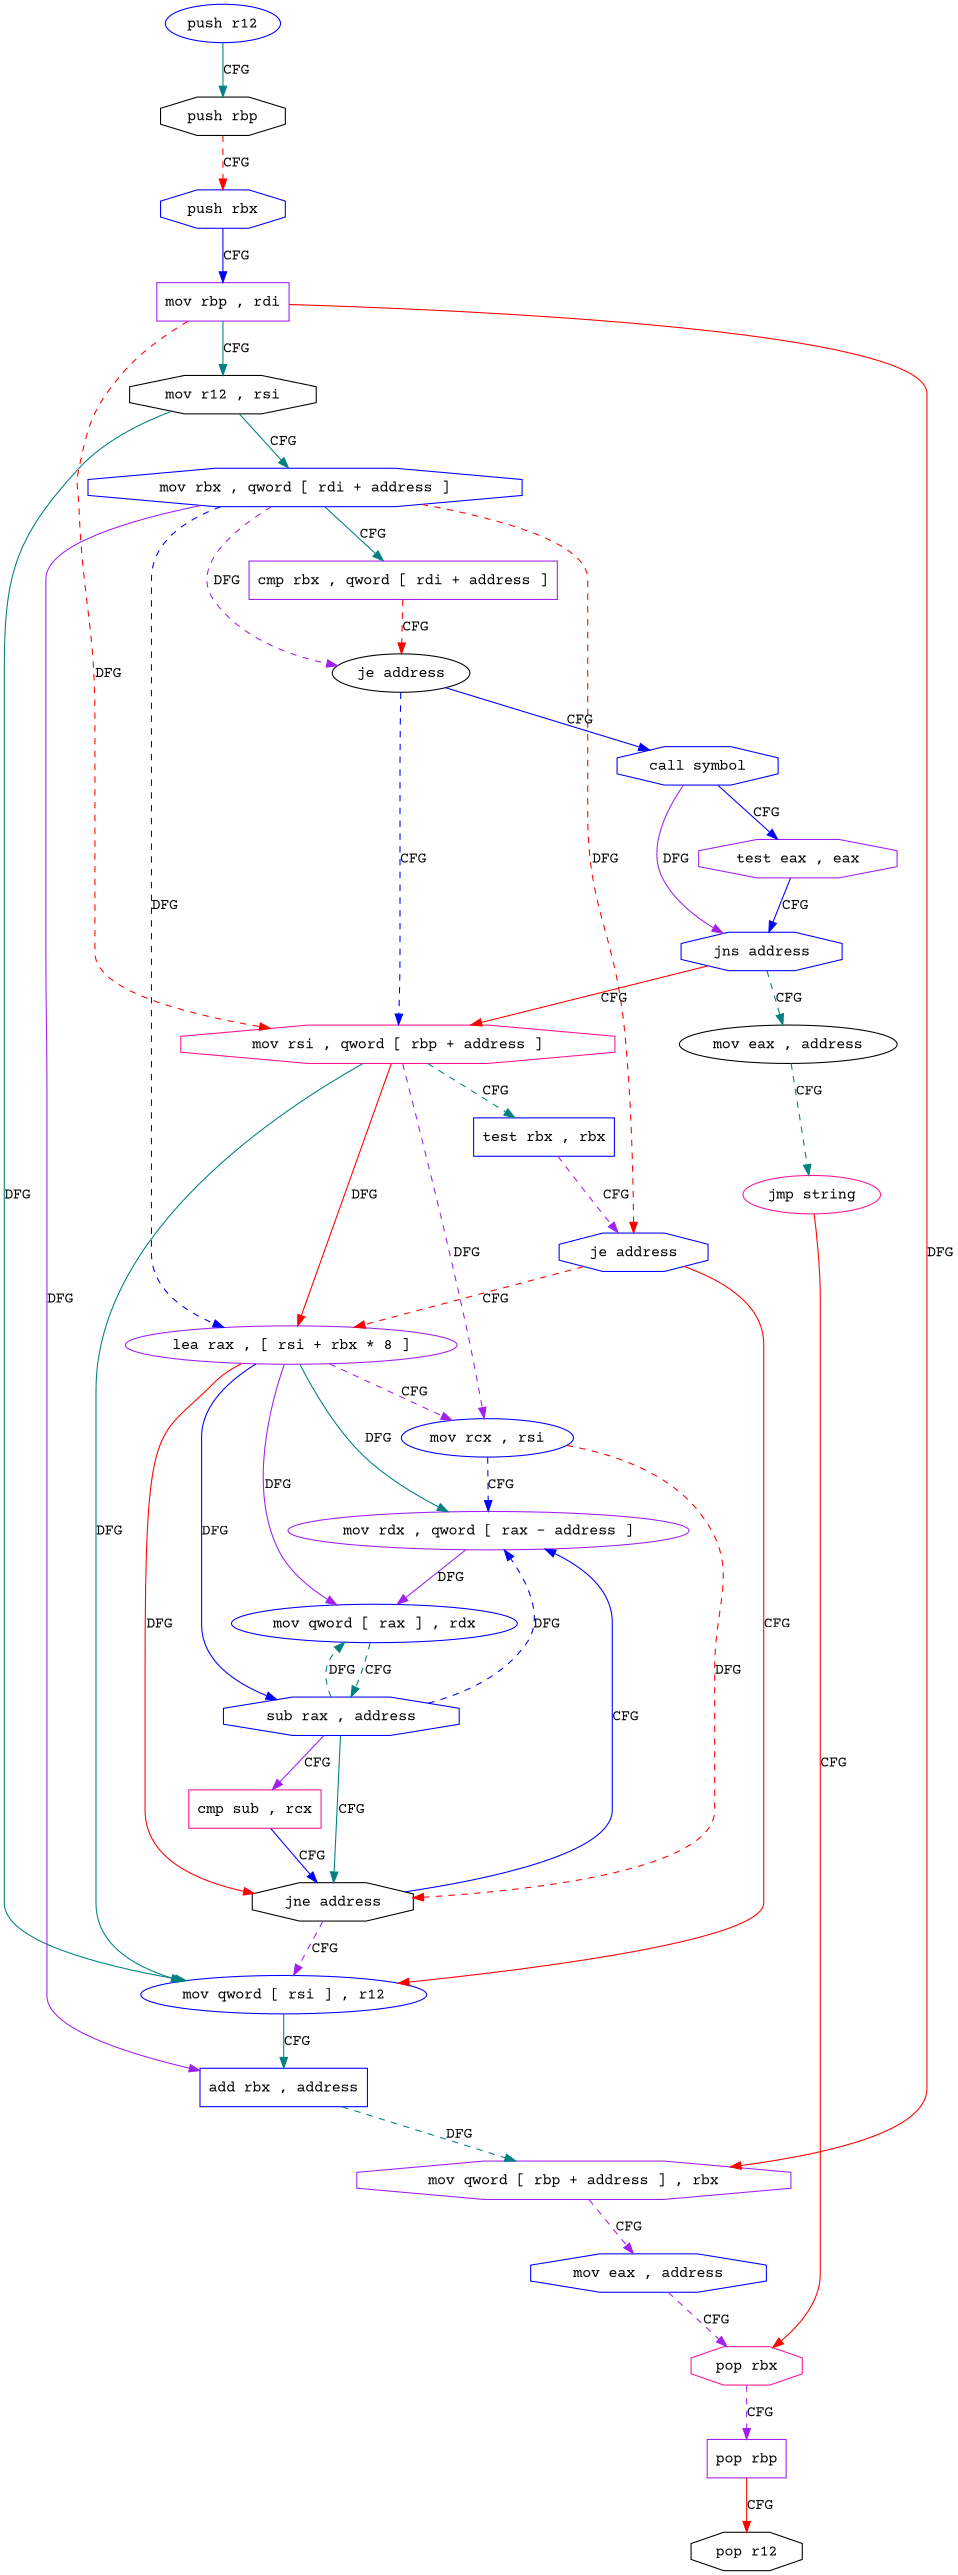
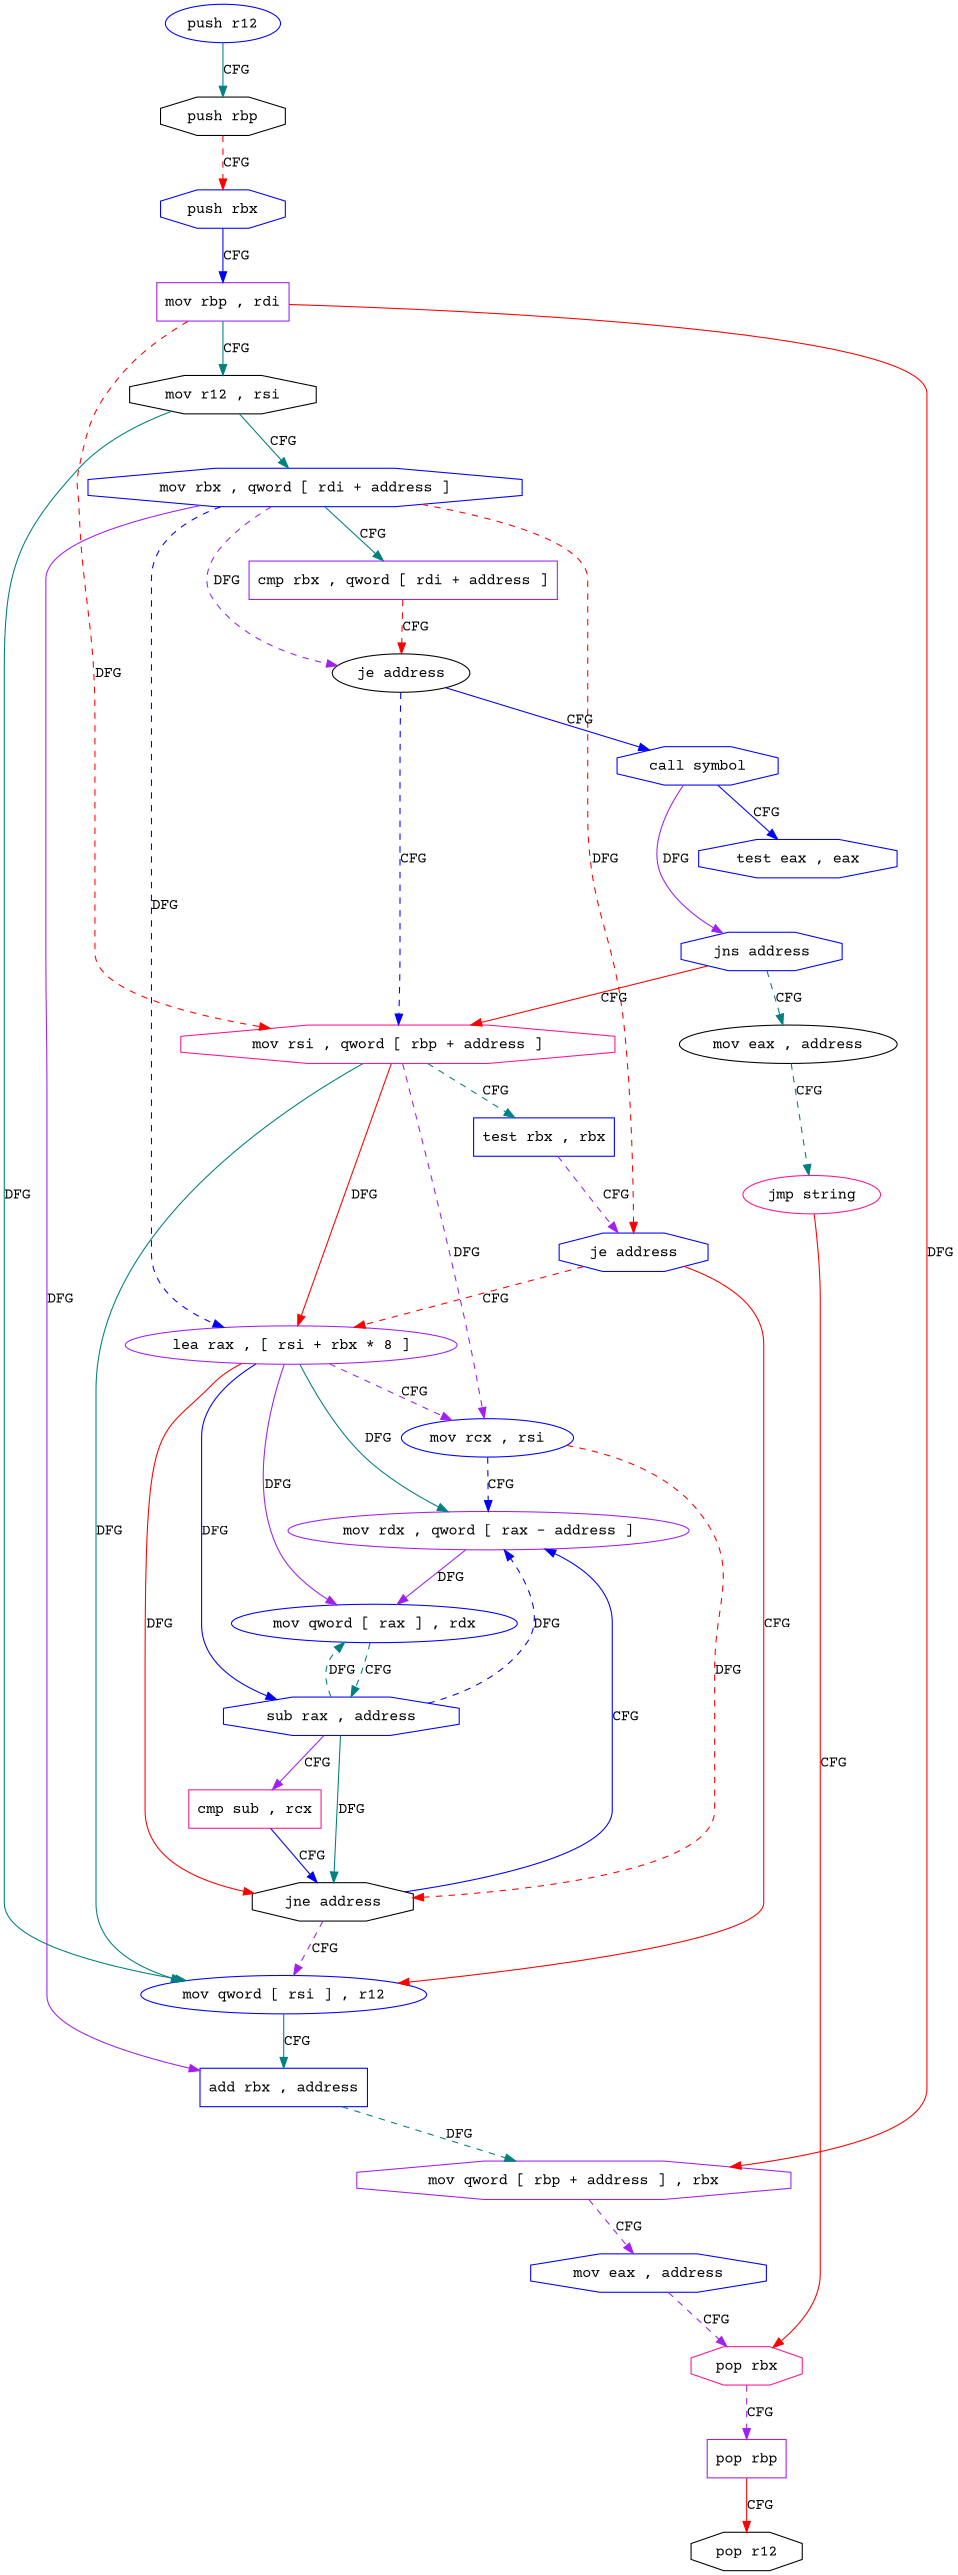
node "test eax , eax": color purple -> blue
edge "test eax , eax" -> "jns address": removed, label "CFG"
edge "sub rax , address" -> "jne address": label "CFG" -> "DFG"
